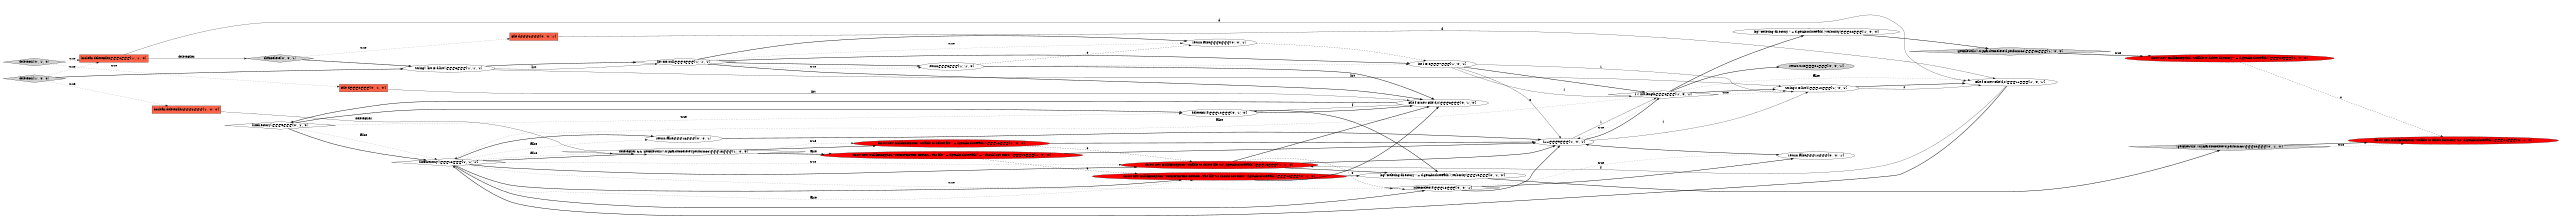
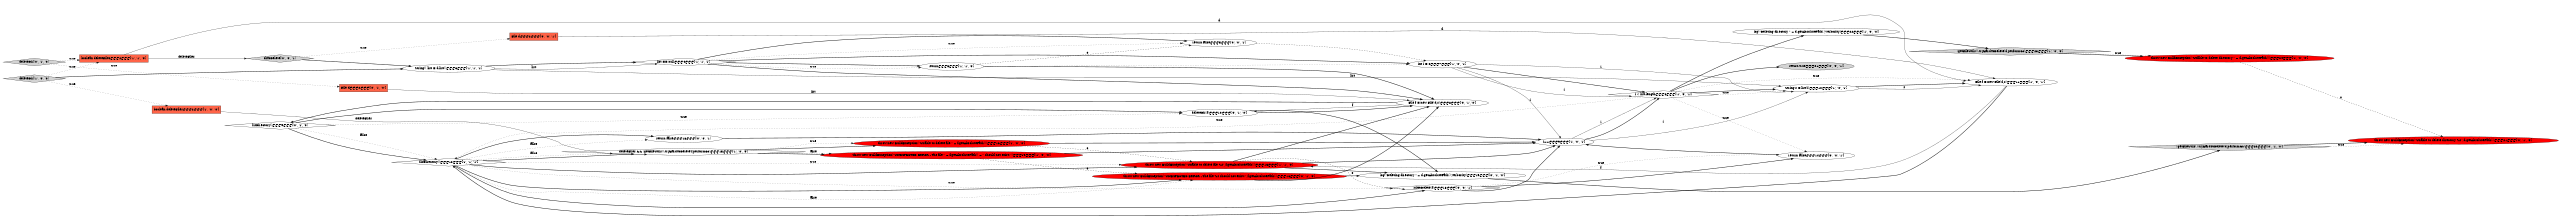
edge "i < list.length@@@8@@@['1', '0', '1']" -> "File f = new File(d,s)@@@11@@@['1', '0', '1']": label "false" -> "true"
edge "int i = 0@@@7@@@['1', '0', '1']" -> "i++@@@9@@@['1', '0', '1']": label "0" -> "i"
edge "i < list.length@@@8@@@['1', '0', '1']" -> "f.isDirectory()@@@12@@@['1', '1', '1']": label "false" -> "true"
edge "i < list.length@@@8@@@['1', '0', '1']" -> "i++@@@9@@@['1', '0', '1']": now "i < list.length@@@8@@@['1', '0', '1']" -> "return false@@@14@@@['0', '0', '1']"
